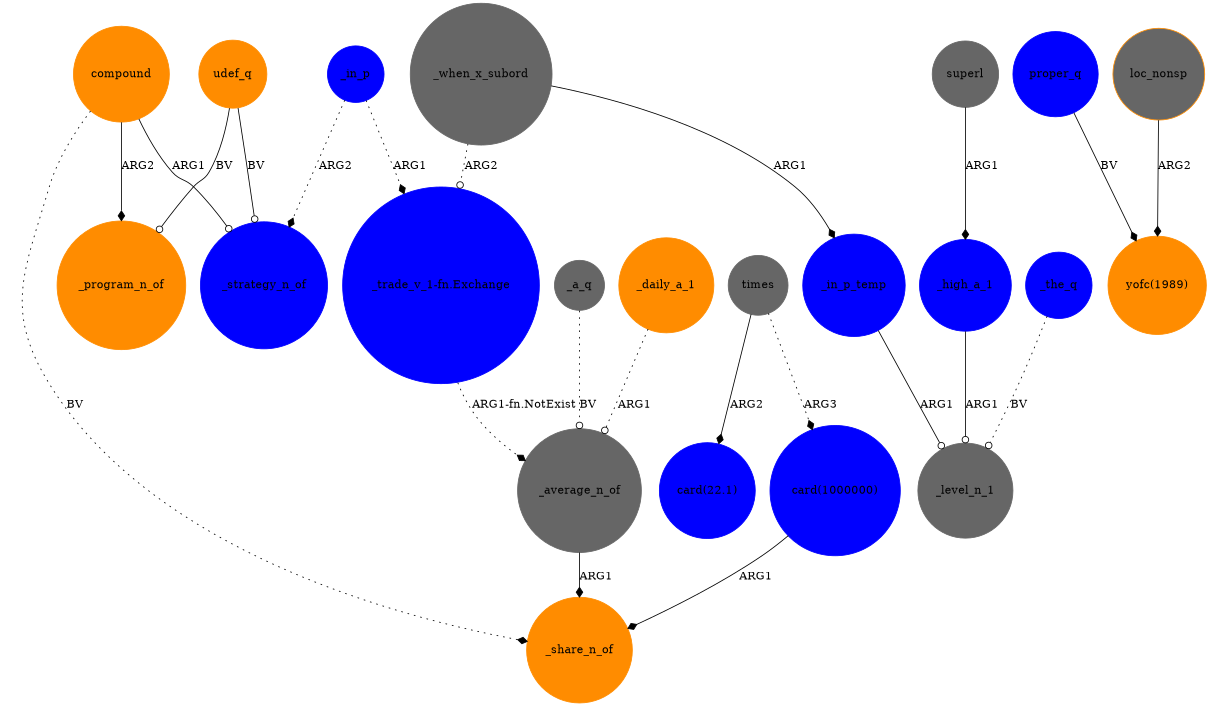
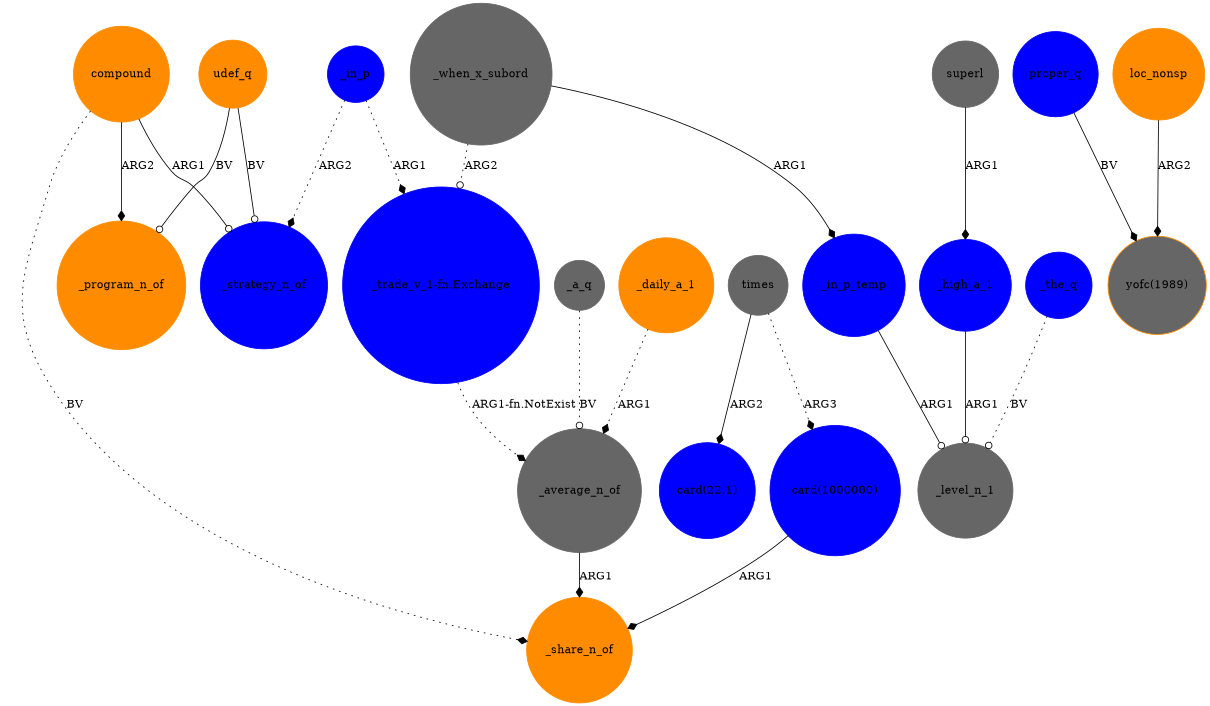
node "loc_nonsp": fillcolor gray40 -> darkorange
node "yofc(1989)": fillcolor darkorange -> gray40
edge "_daily_a_1" -> "_average_n_of": arrowhead odot -> diamond
